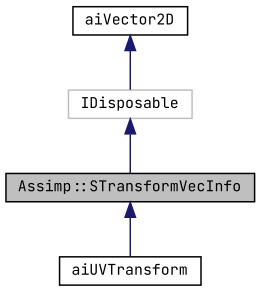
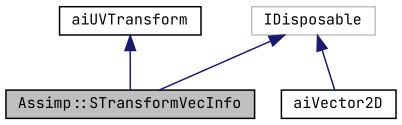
edge "IDisposable" -> "aiVector2D": reversed
edge "aiUVTransform" -> "Assimp::STransformVecInfo": reversed
